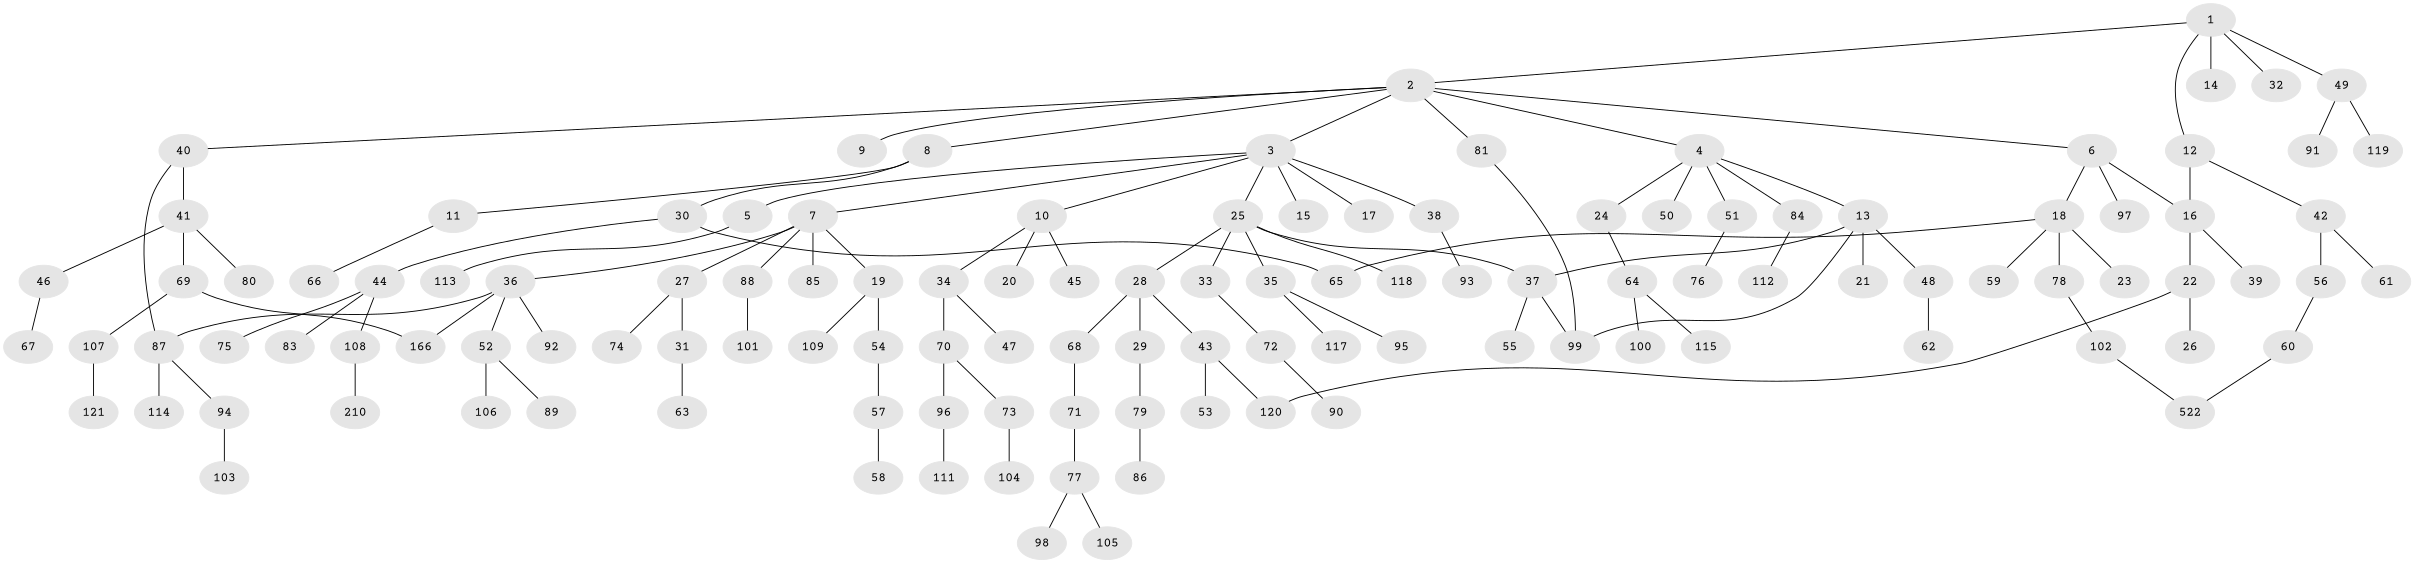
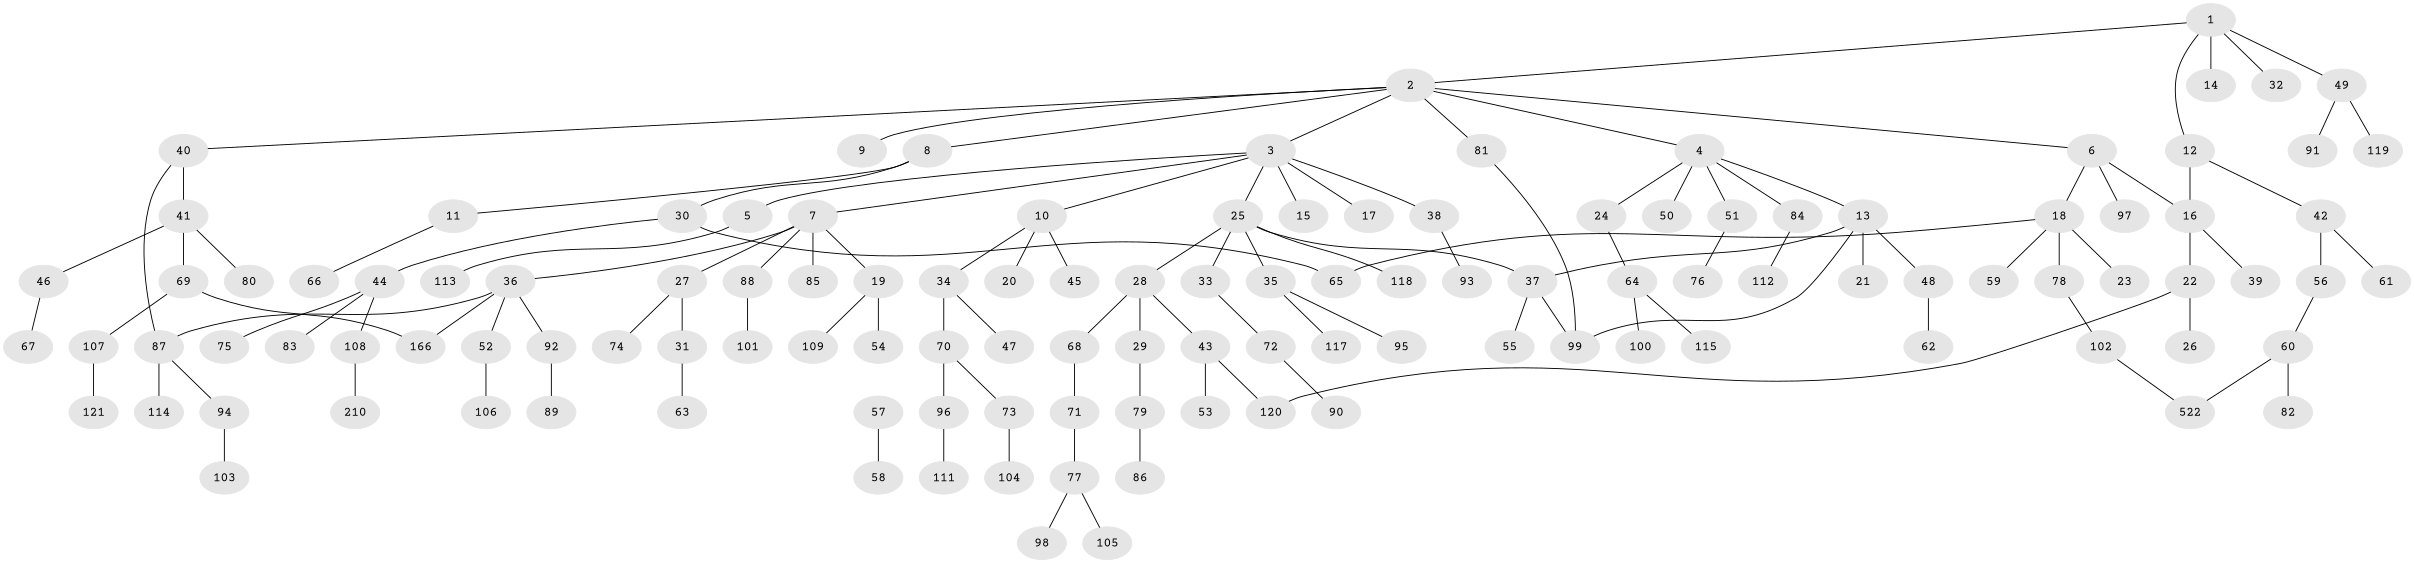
edge "52" -- "89": now "92" -- "89"
edge "54" -- "57": removed
node "82": added
